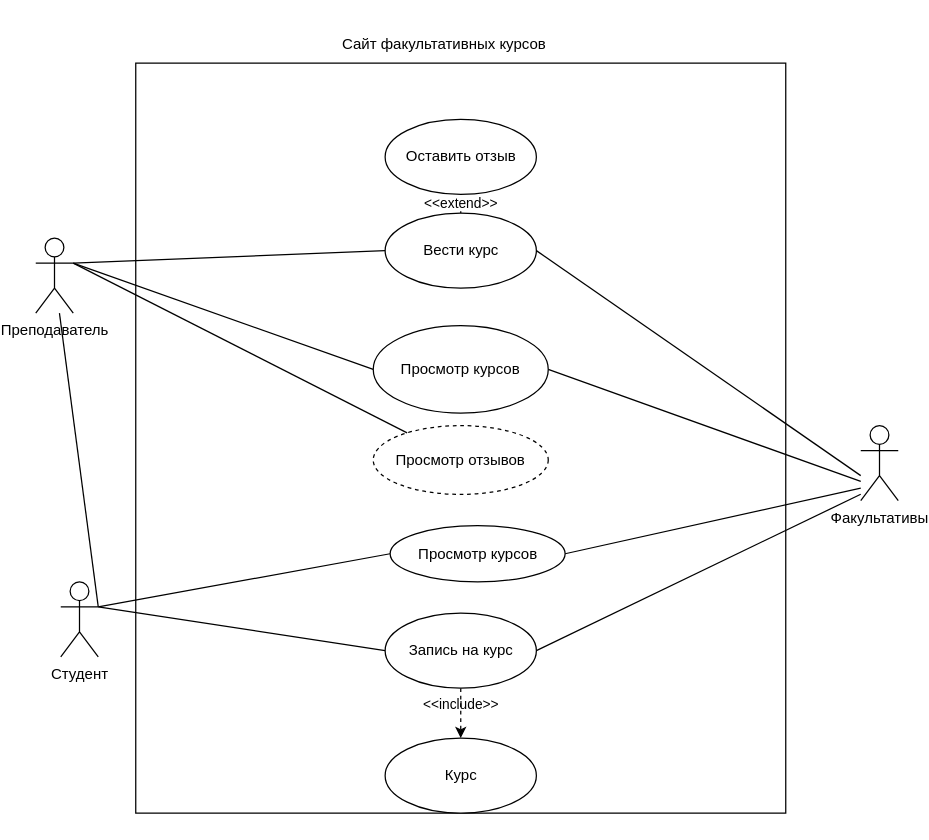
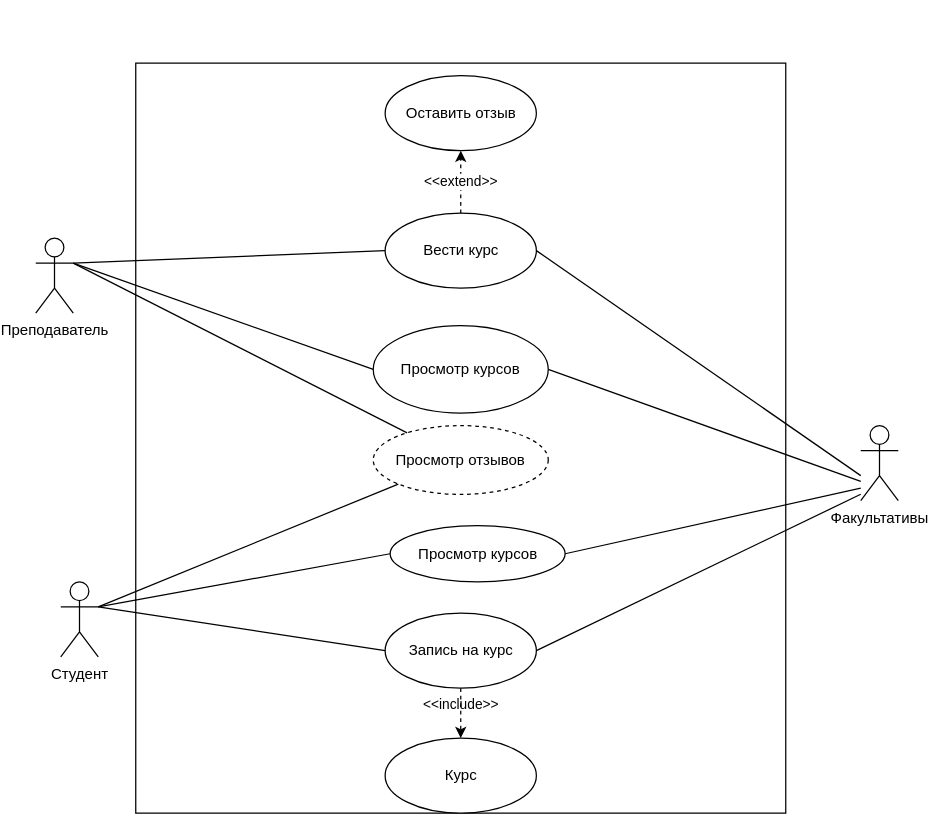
node "Сайт факультативных курсов": removed
node "Оставить отзыв": moved (461, 157) -> (461, 113)
edge "Преподаватель" -- "Студент": now "Просмотр отзывов" -- "Студент"
